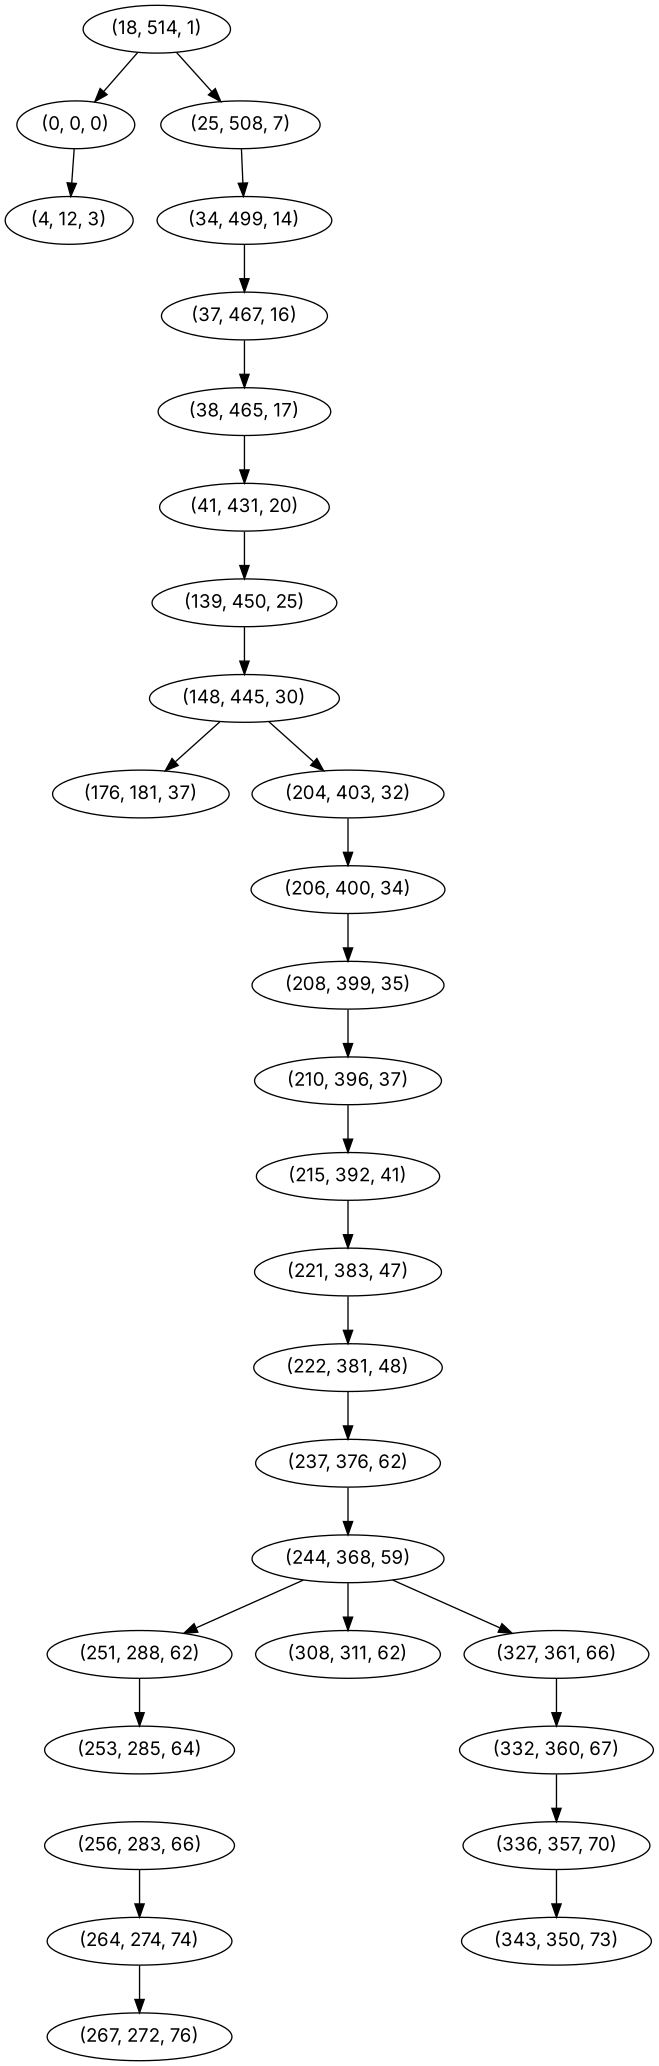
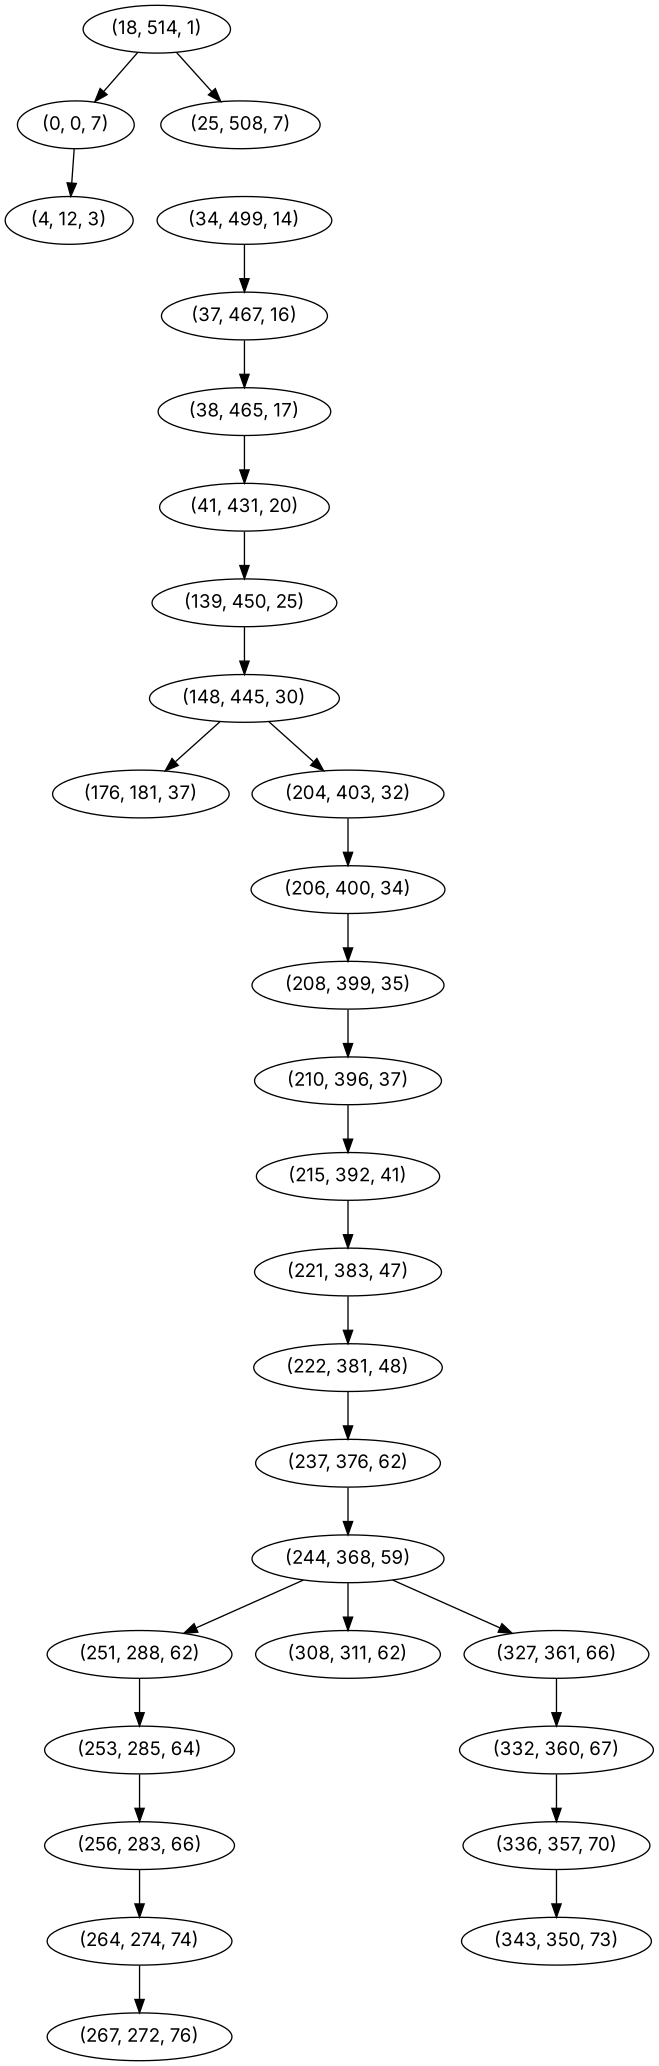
node "(0, 0, 0)": label "(0, 0, 0)" -> "(0, 0, 7)"
edge "(25, 508, 7)" -> "(34, 499, 14)": removed
edge "(253, 285, 64)" -> "(256, 283, 66)": added
